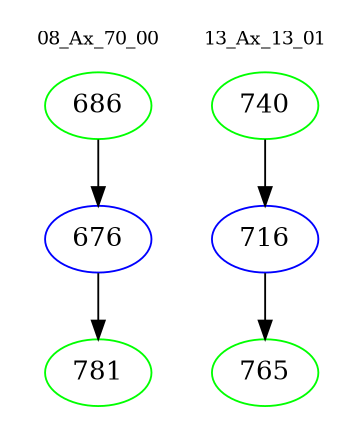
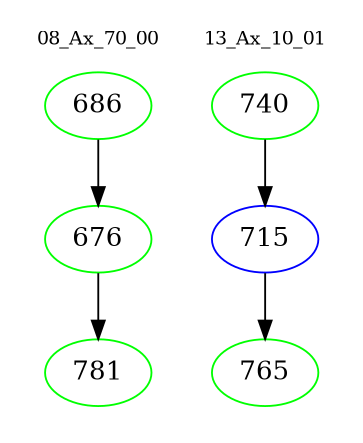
cluster "13_Ax_13_01": label "13_Ax_13_01" -> "13_Ax_10_01"
node "676": color blue -> green
node "716": label "716" -> "715"
